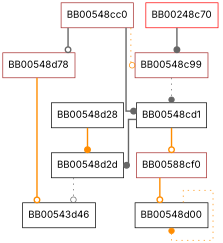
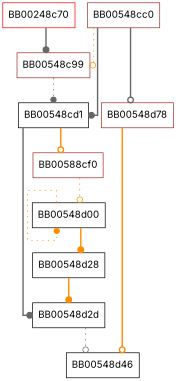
edge "BB00588cf0" -> "BB00548d00": style bold -> dotted
node "BB00543d46": label "BB00543d46" -> "BB00548d46"
edge "BB00548d00" -> "BB00548d28": added
